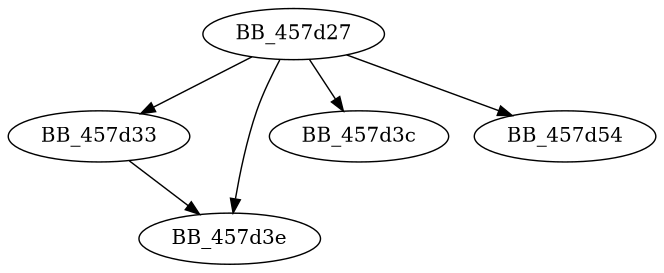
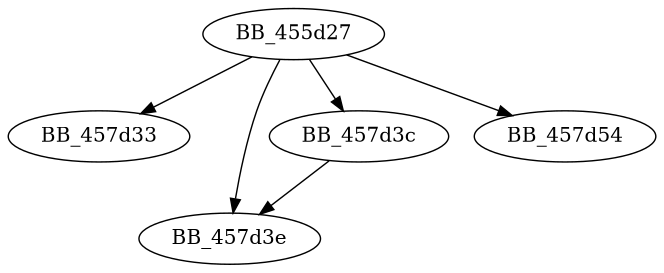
node "BB_457d27": label "BB_457d27" -> "BB_455d27"
edge "BB_457d33" -> "BB_457d3e": now "BB_457d3c" -> "BB_457d3e"
